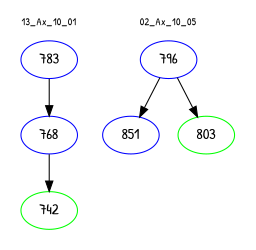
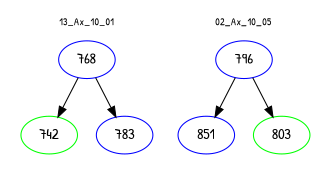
edge "783" -> "768": reversed
